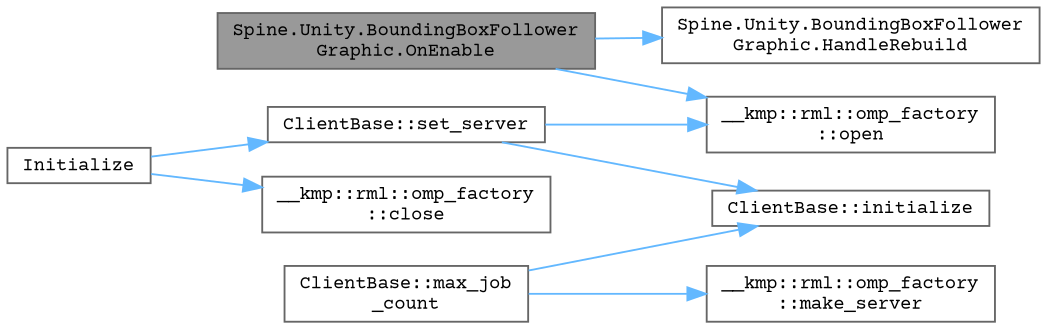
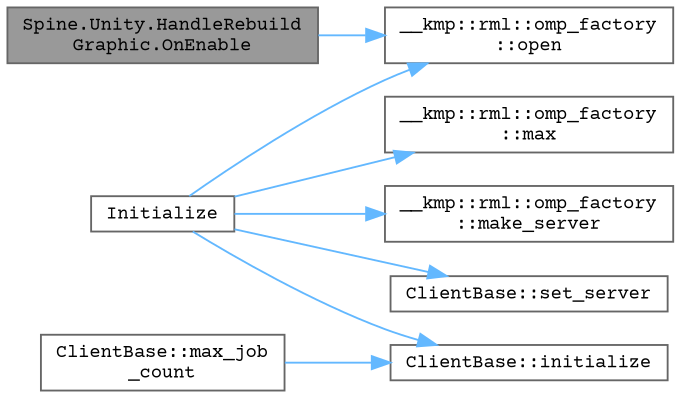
node "Spine.Unity.BoundingBoxFollower Graphic.HandleRebuild": removed
node "Spine.Unity.BoundingBoxFollower Graphic.OnEnable": label "Spine.Unity.BoundingBoxFollower Graphic.OnEnable" -> "Spine.Unity.HandleRebuild Graphic.OnEnable"
edge "ClientBase::set_server" -> "__kmp::rml::omp_factory ::open": now "Initialize" -> "__kmp::rml::omp_factory ::open"
edge "ClientBase::set_server" -> "ClientBase::initialize": now "Initialize" -> "ClientBase::initialize"
node "__kmp::rml::omp_factory ::close": label "__kmp::rml::omp_factory ::close" -> "__kmp::rml::omp_factory ::max"
edge "ClientBase::max_job _count" -> "__kmp::rml::omp_factory ::make_server": now "Initialize" -> "__kmp::rml::omp_factory ::make_server"
